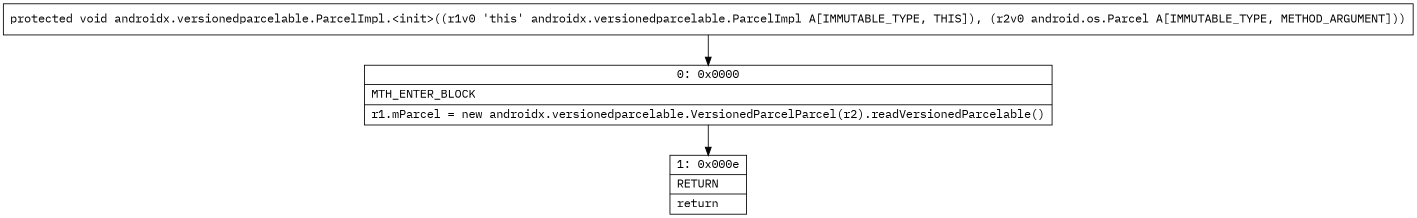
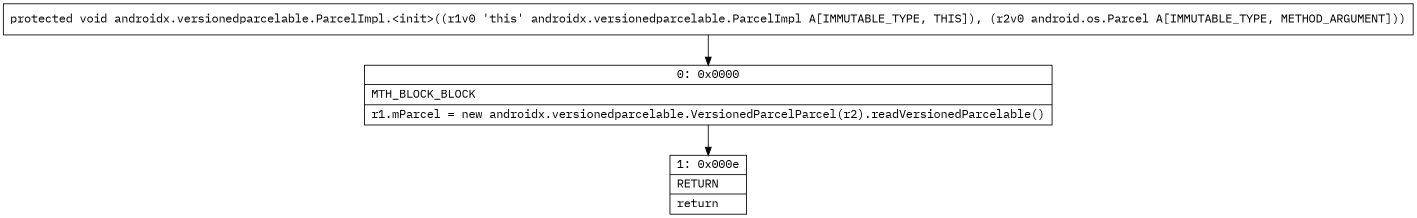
node "0: 0x0000": text "MTH_ENTER_BLOCK" -> "MTH_BLOCK_BLOCK"
